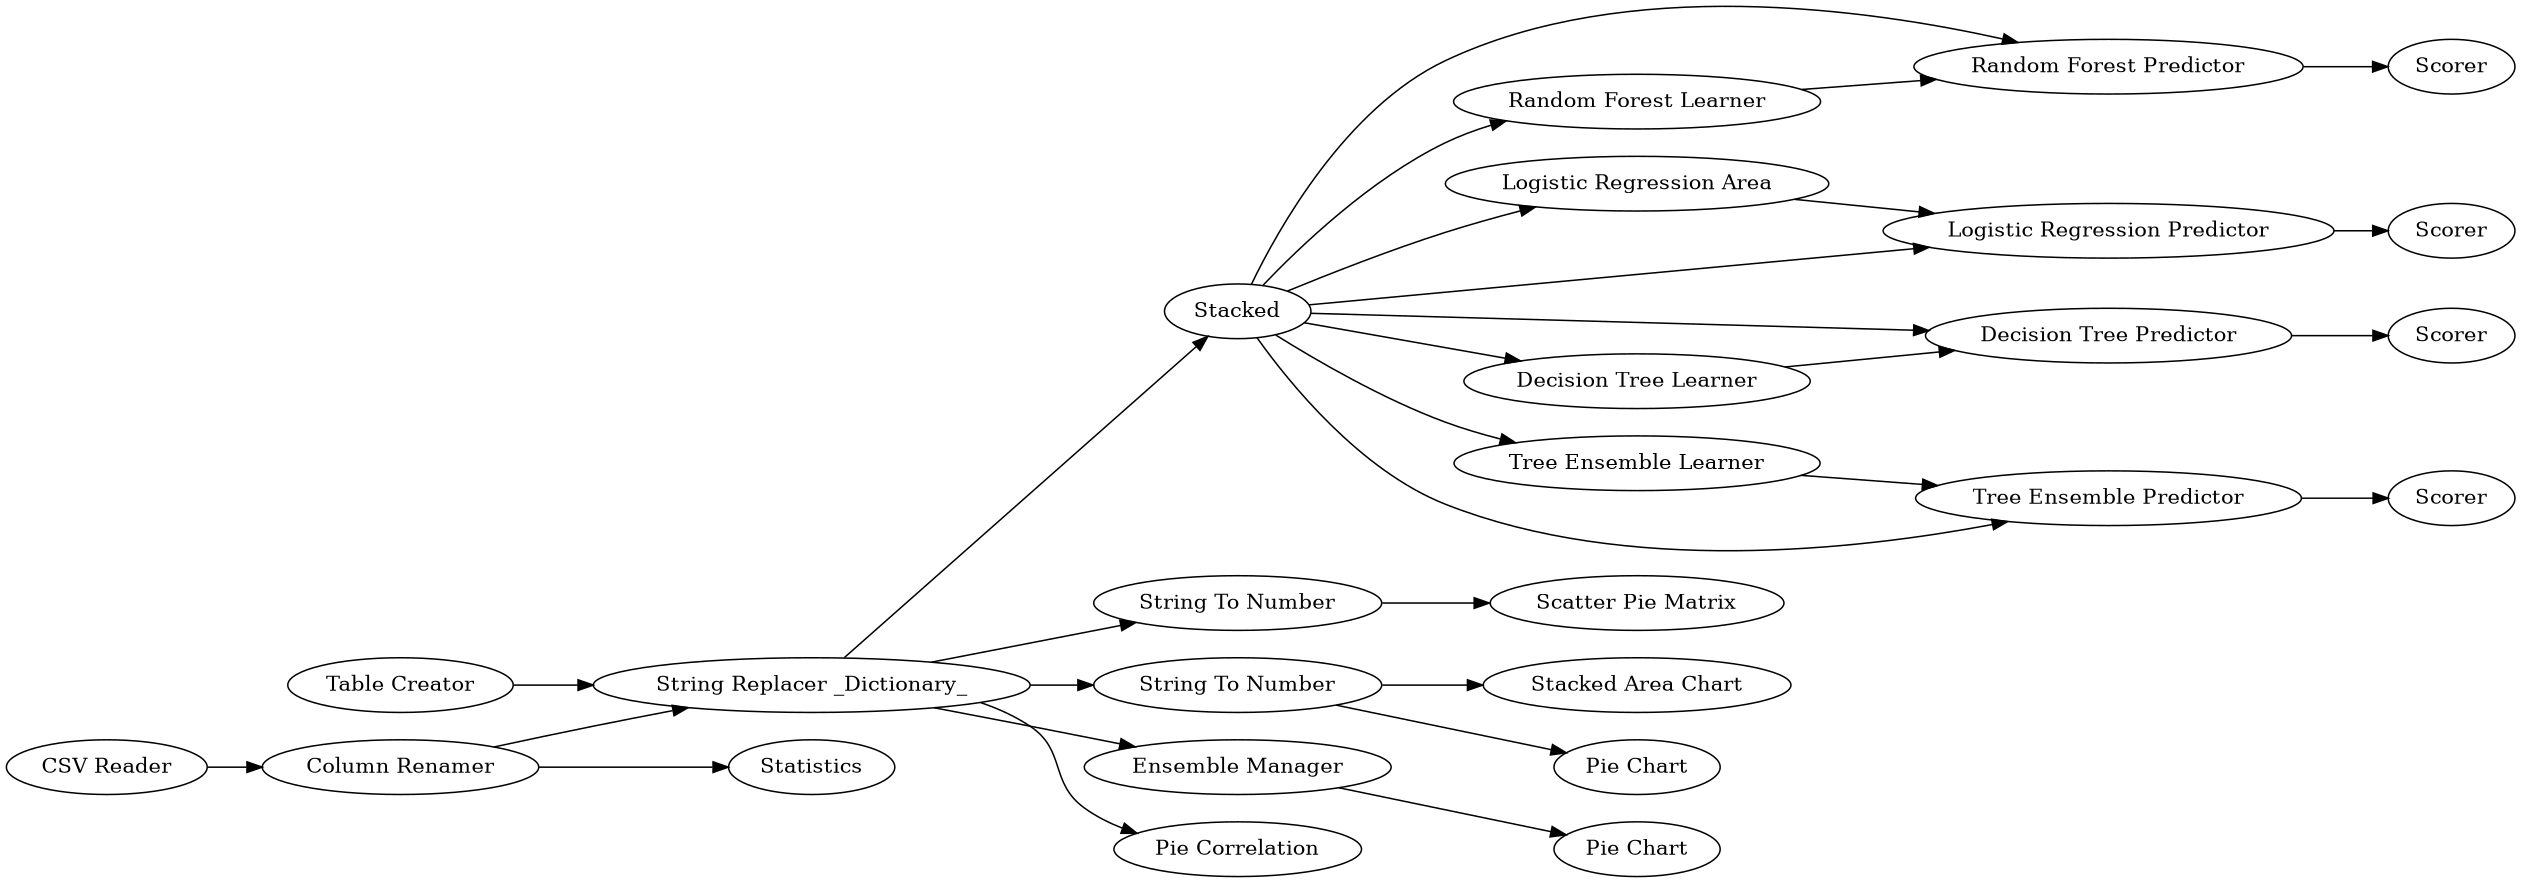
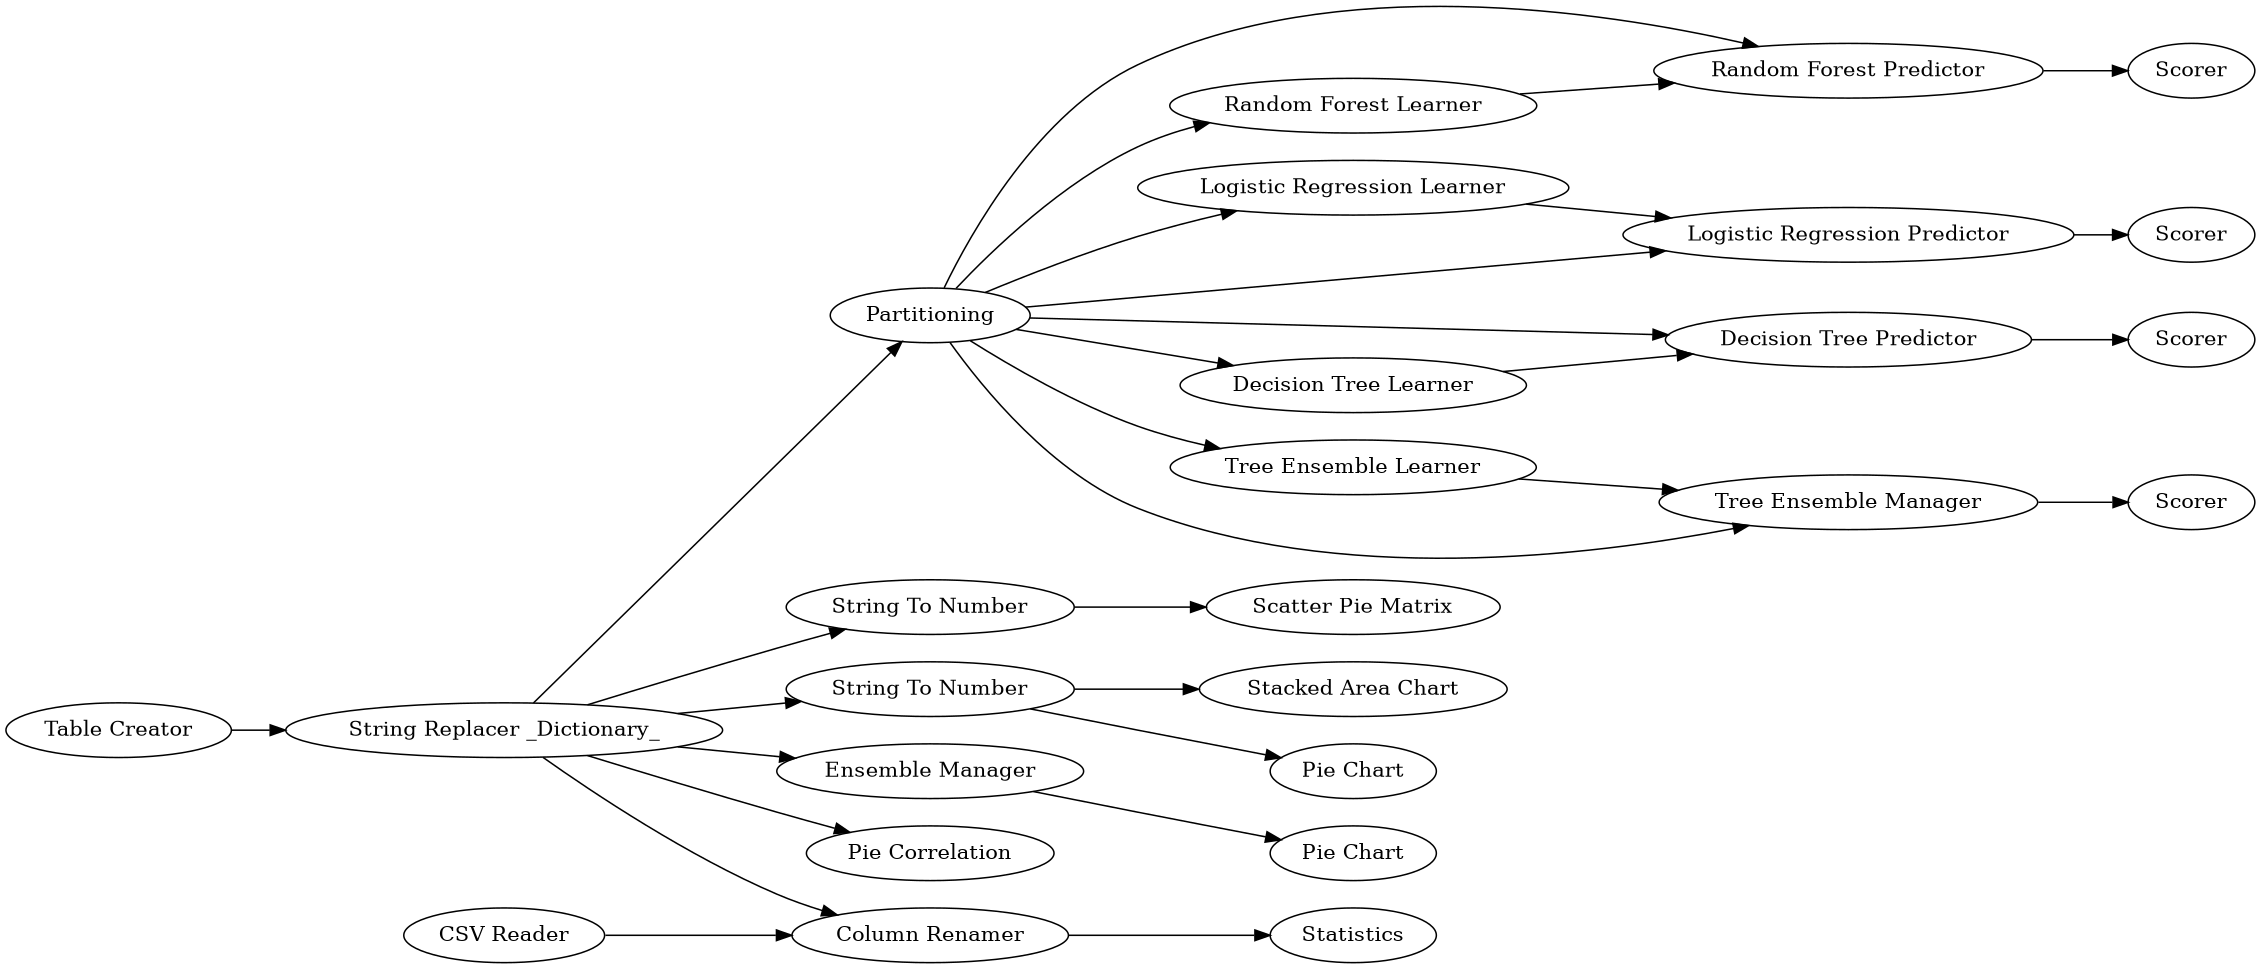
node "Logistic Regression Area": label "Logistic Regression Area" -> "Logistic Regression Learner"
node "Stacked": label "Stacked" -> "Partitioning"
node "Tree Ensemble Predictor": label "Tree Ensemble Predictor" -> "Tree Ensemble Manager"
edge "Column Renamer" -> "String Replacer _Dictionary_": reversed
